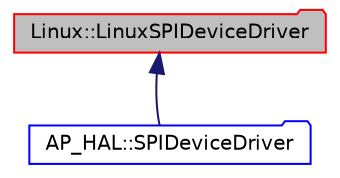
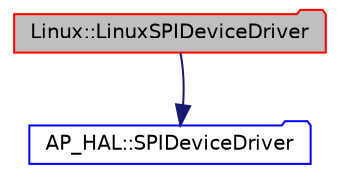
edge "AP_HAL::SPIDeviceDriver" -> "Linux::LinuxSPIDeviceDriver": reversed
